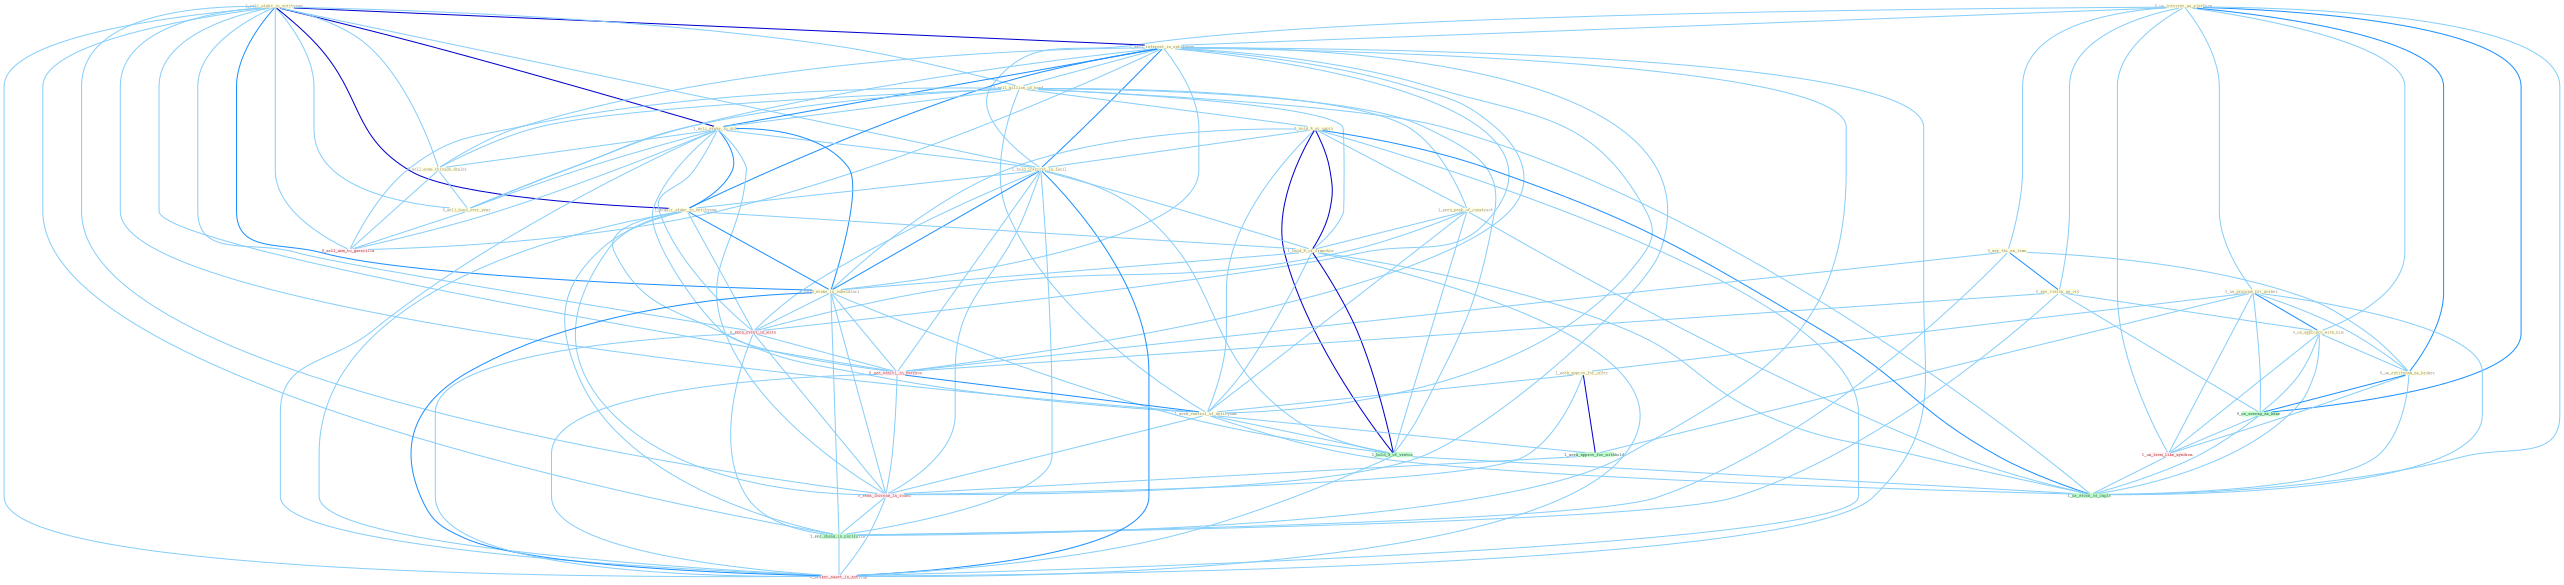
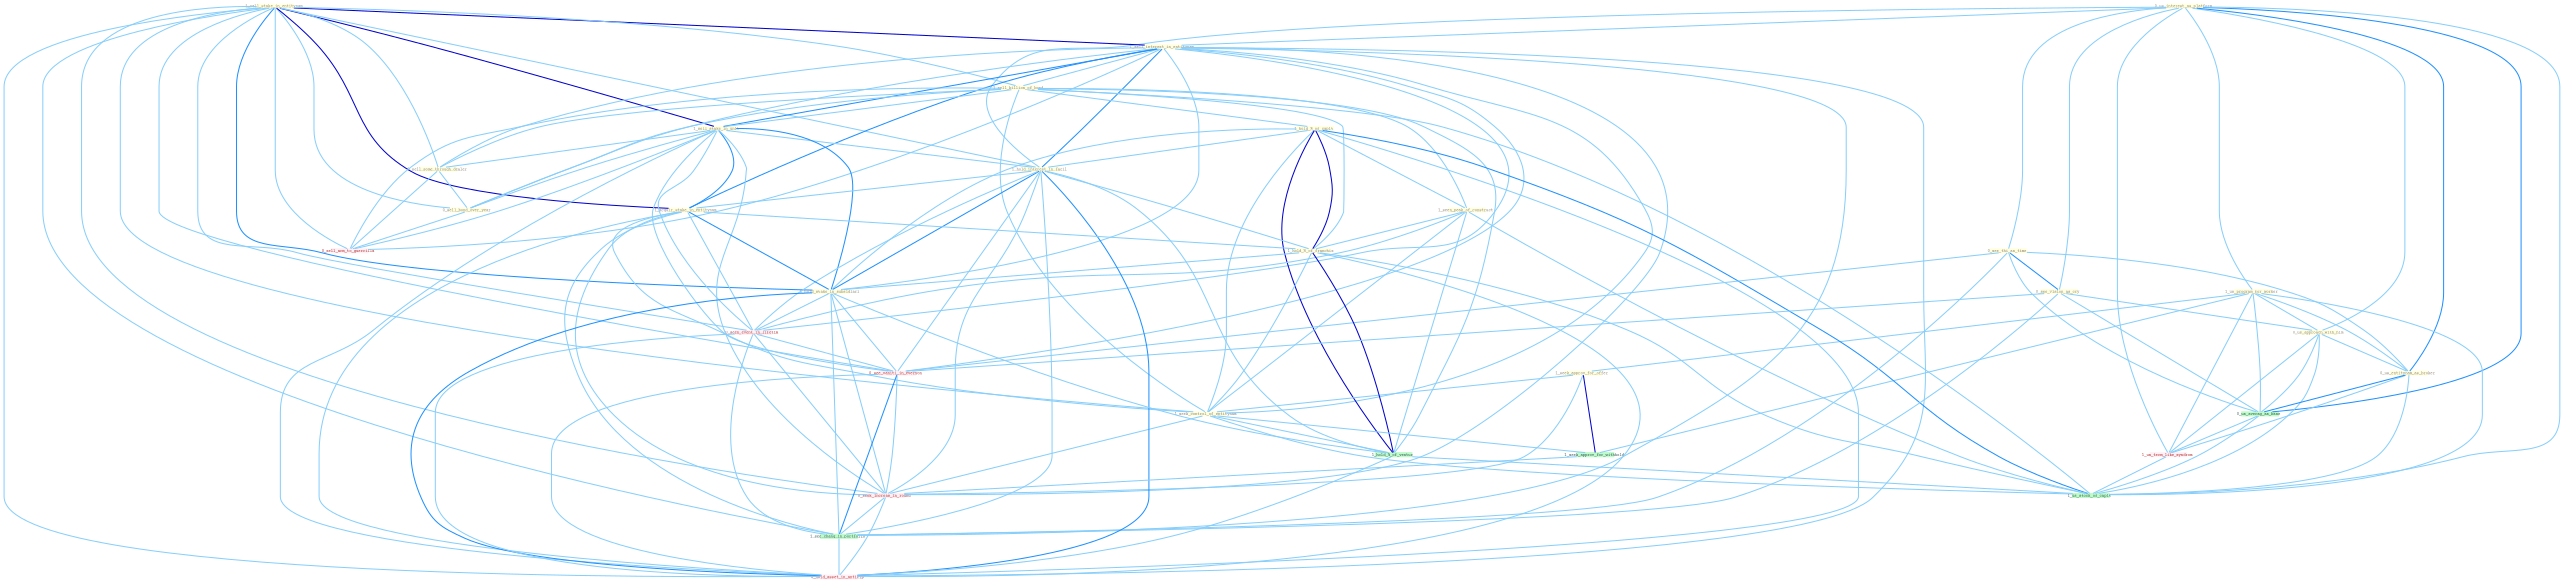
edge "1_us_program_for_worker" -- "0_us_approach_with_him": color #1e90ff -> #87cefa
node "0_seen_event_in_with": label "0_seen_event_in_with" -> "0_seen_event_in_lifetim"
edge "0_see_thi_as_time" -- "0_us_averag_as_base": added
edge "0_see_vaniti_in_everyon" -- "1_seek_control_of_entitynam": now "0_see_vaniti_in_everyon" -- "1_see_chang_in_portfolio"
node "0_broker_asset_in_anticip": label "0_broker_asset_in_anticip" -> "0_hold_asset_in_anticip"
